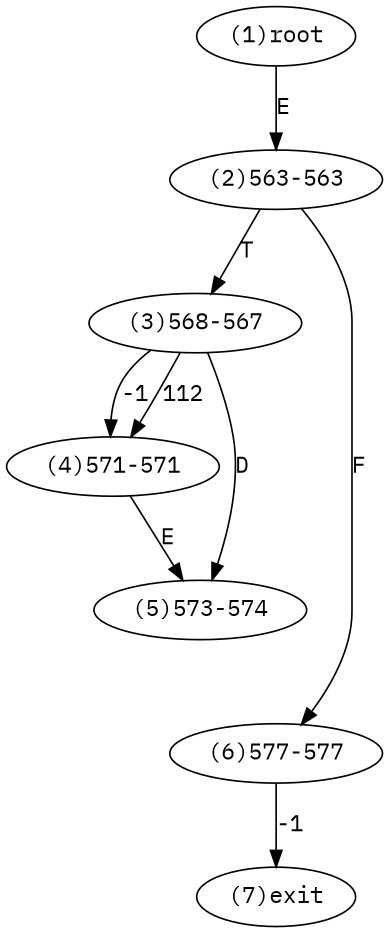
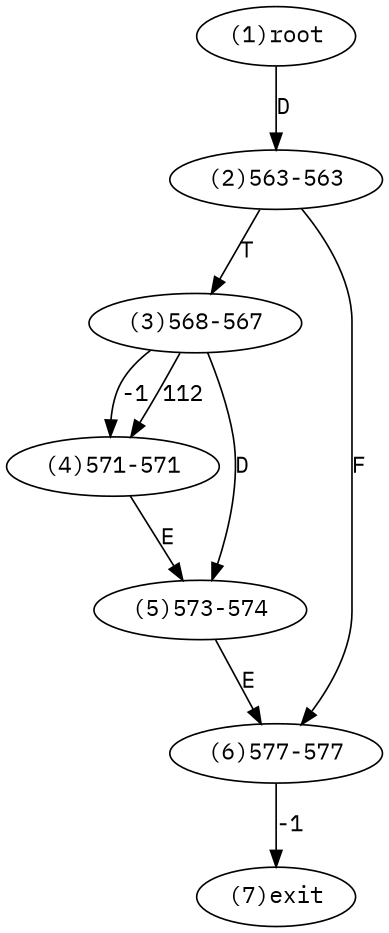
edge "(1)root" -> "(2)563-563": label "E" -> "D"
edge "(5)573-574" -> "(6)577-577": added, label "E"
